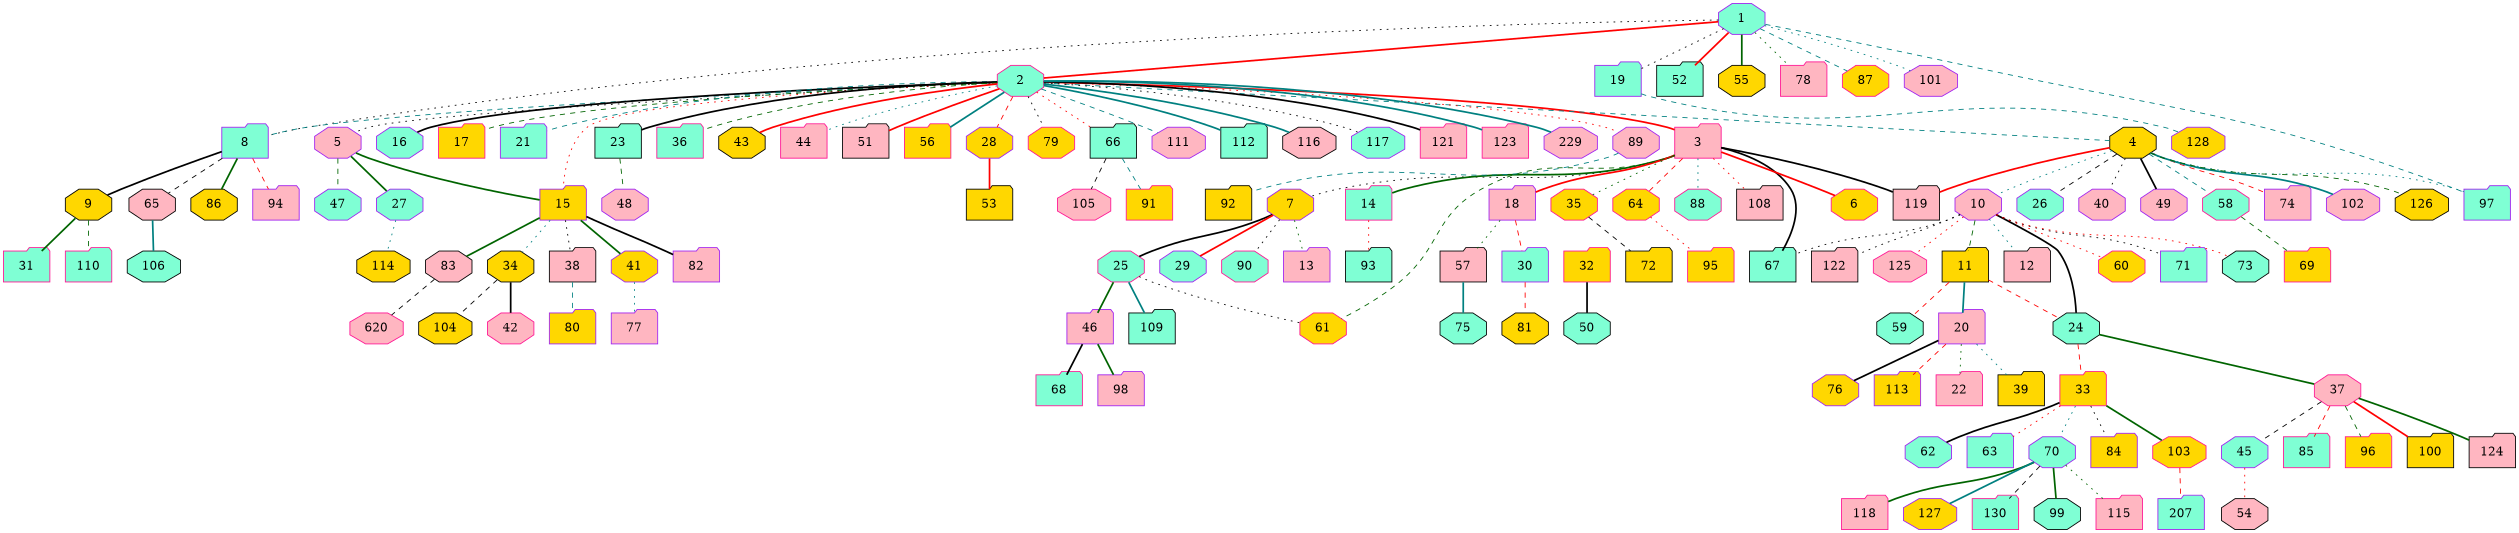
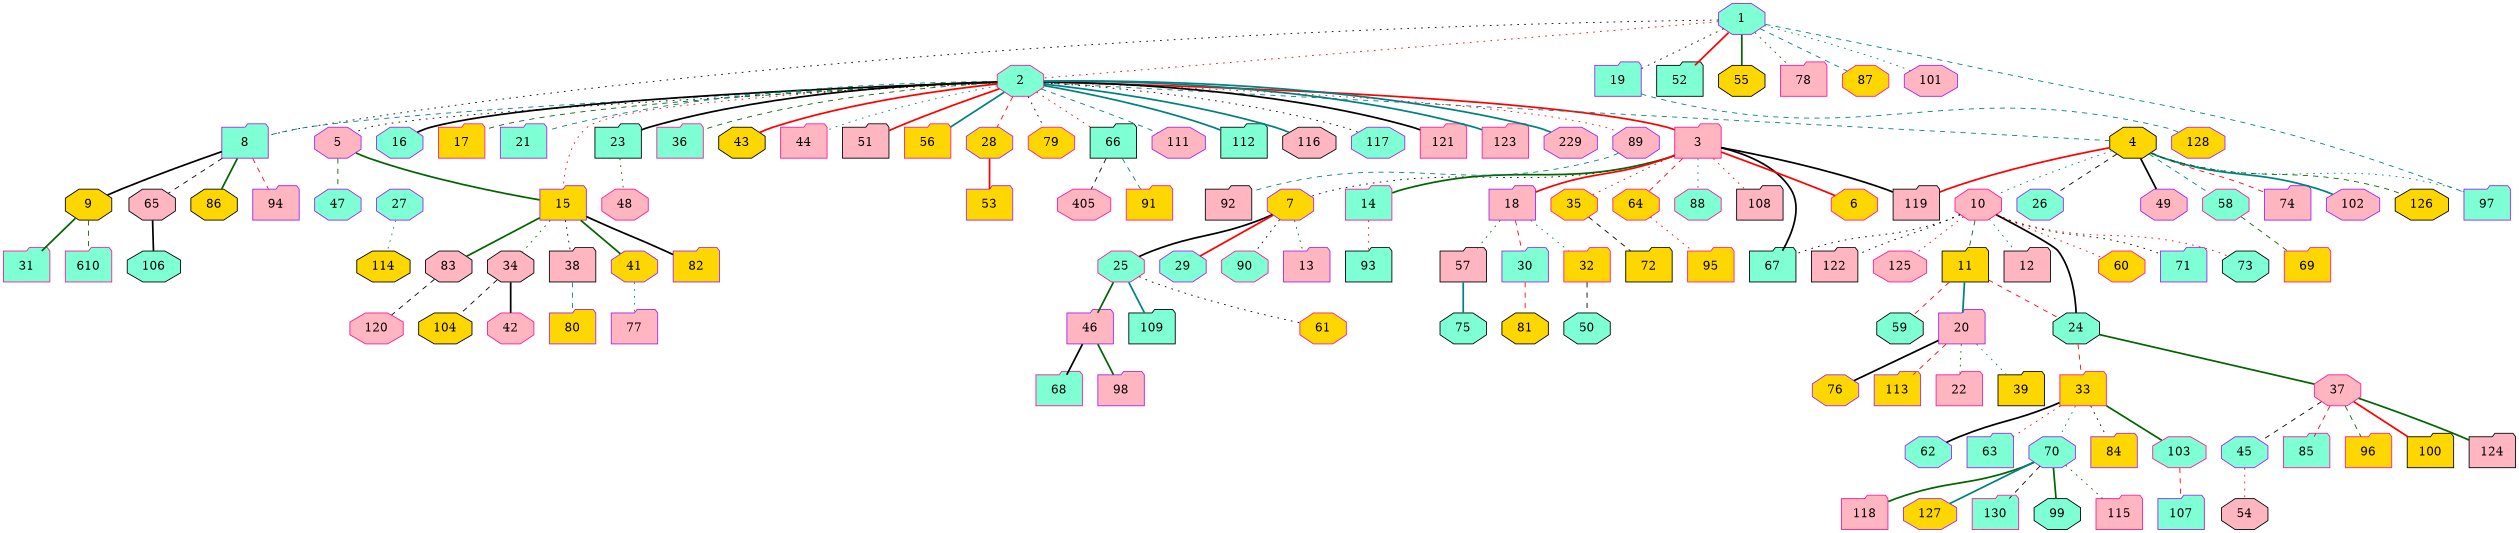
edge "1" -- "2": style bold -> dotted
edge "5" -- "27": removed
edge "23" -- "48": style dashed -> dotted
edge "3" -- "35": color darkgreen -> red
edge "3" -- "61": removed
node "48": color purple -> deeppink
node "53": color black -> purple
node "105": label "105" -> "405"
node "92": fillcolor gold -> lightpink
node "10": color purple -> deeppink
node "40": removed
edge "65" -- "106": color teal -> black
edge "15" -- "34": color teal -> darkgreen
edge "18" -- "32": added
node "110": label "110" -> "610"
node "34": fillcolor gold -> lightpink
node "82": fillcolor lightpink -> gold
edge "32" -- "50": style bold -> dashed
node "620": label "620" -> "120"
node "103": fillcolor gold -> aquamarine
node "207": label "207" -> "107"
